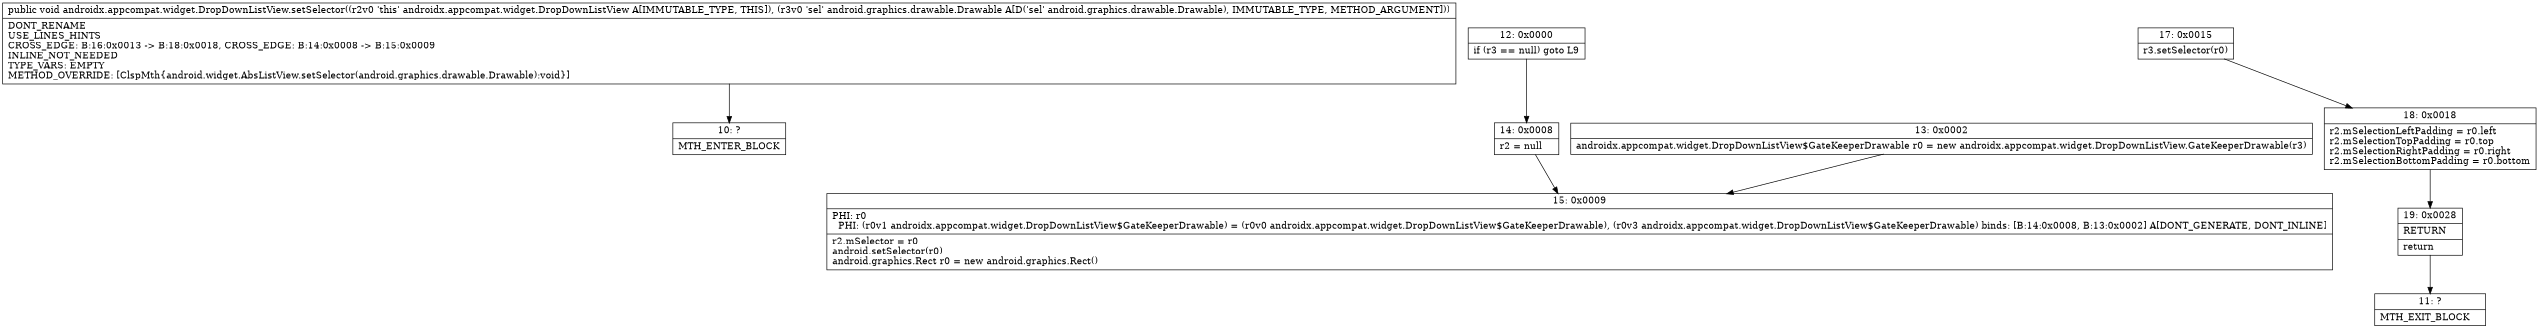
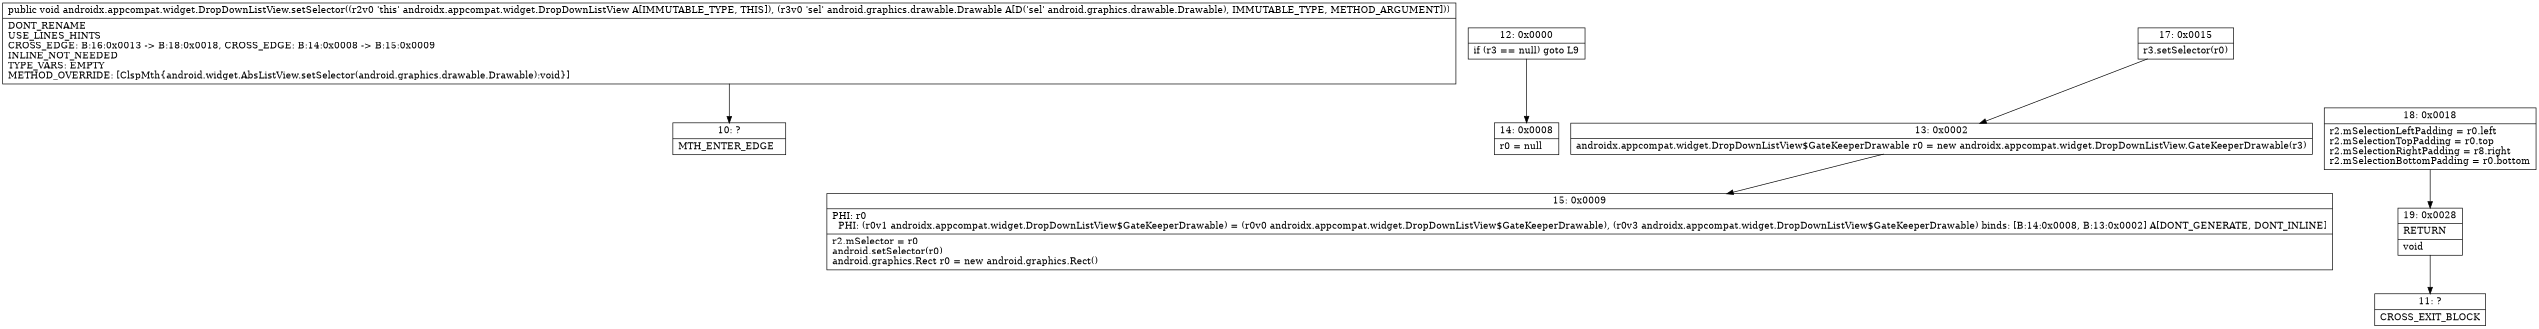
edge "17: 0x0015" -> "18: 0x0018": now "17: 0x0015" -> "13: 0x0002"
node "10: ?": text "MTH_ENTER_BLOCK" -> "MTH_ENTER_EDGE"
node "14: 0x0008": text "r2 = null" -> "r0 = null"
node "18: 0x0018": text "r2.mSelectionRightPadding = r0.right" -> "r2.mSelectionRightPadding = r8.right"
edge "14: 0x0008" -> "15: 0x0009": removed
node "19: 0x0028": text "return" -> "void"
node "11: ?": text "MTH_EXIT_BLOCK" -> "CROSS_EXIT_BLOCK"
